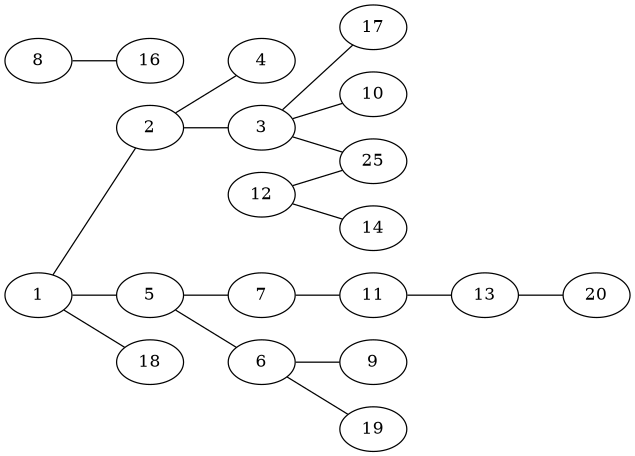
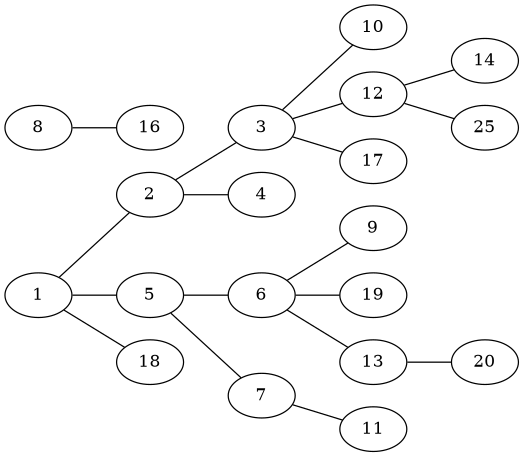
edge "3" -- "25": now "3" -- "12"
edge "11" -- "13": now "6" -- "13"
